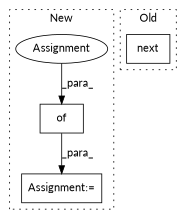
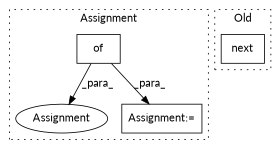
cluster "New": label "New" -> "Assignment"
edge "Assignment" -> "of": reversed
